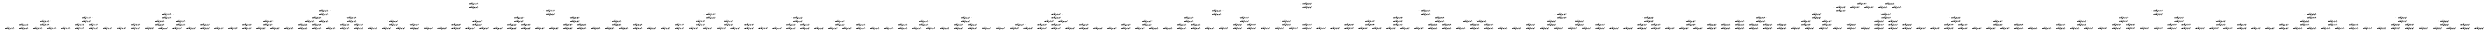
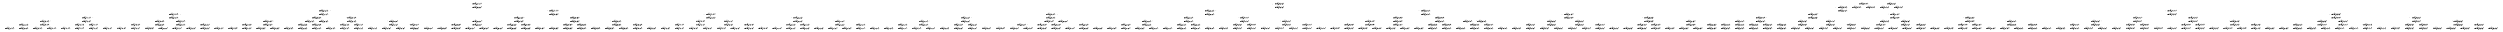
node "Node{data=[9818, 9818]}": added
